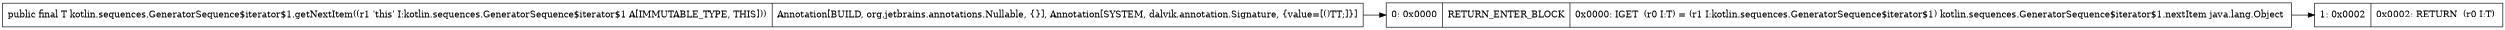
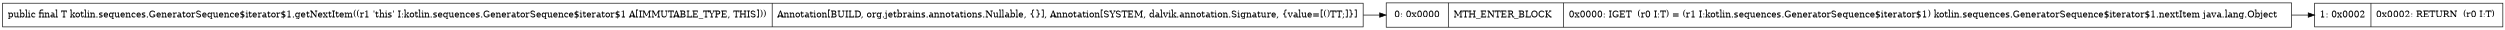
node "0: 0x0000": text "RETURN_ENTER_BLOCK" -> "MTH_ENTER_BLOCK"
